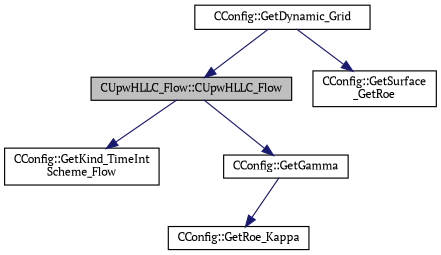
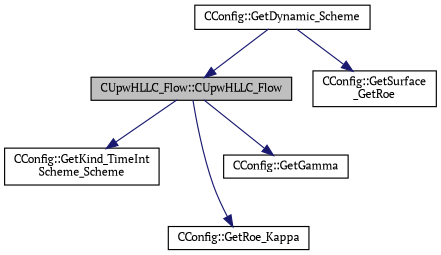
node "CConfig::GetDynamic_Grid": label "CConfig::GetDynamic_Grid" -> "CConfig::GetDynamic_Scheme"
node "CConfig::GetKind_TimeInt Scheme_Flow": label "CConfig::GetKind_TimeInt Scheme_Flow" -> "CConfig::GetKind_TimeInt Scheme_Scheme"
edge "CConfig::GetGamma" -> "CConfig::GetRoe_Kappa": now "CUpwHLLC_Flow::CUpwHLLC_Flow" -> "CConfig::GetRoe_Kappa"
